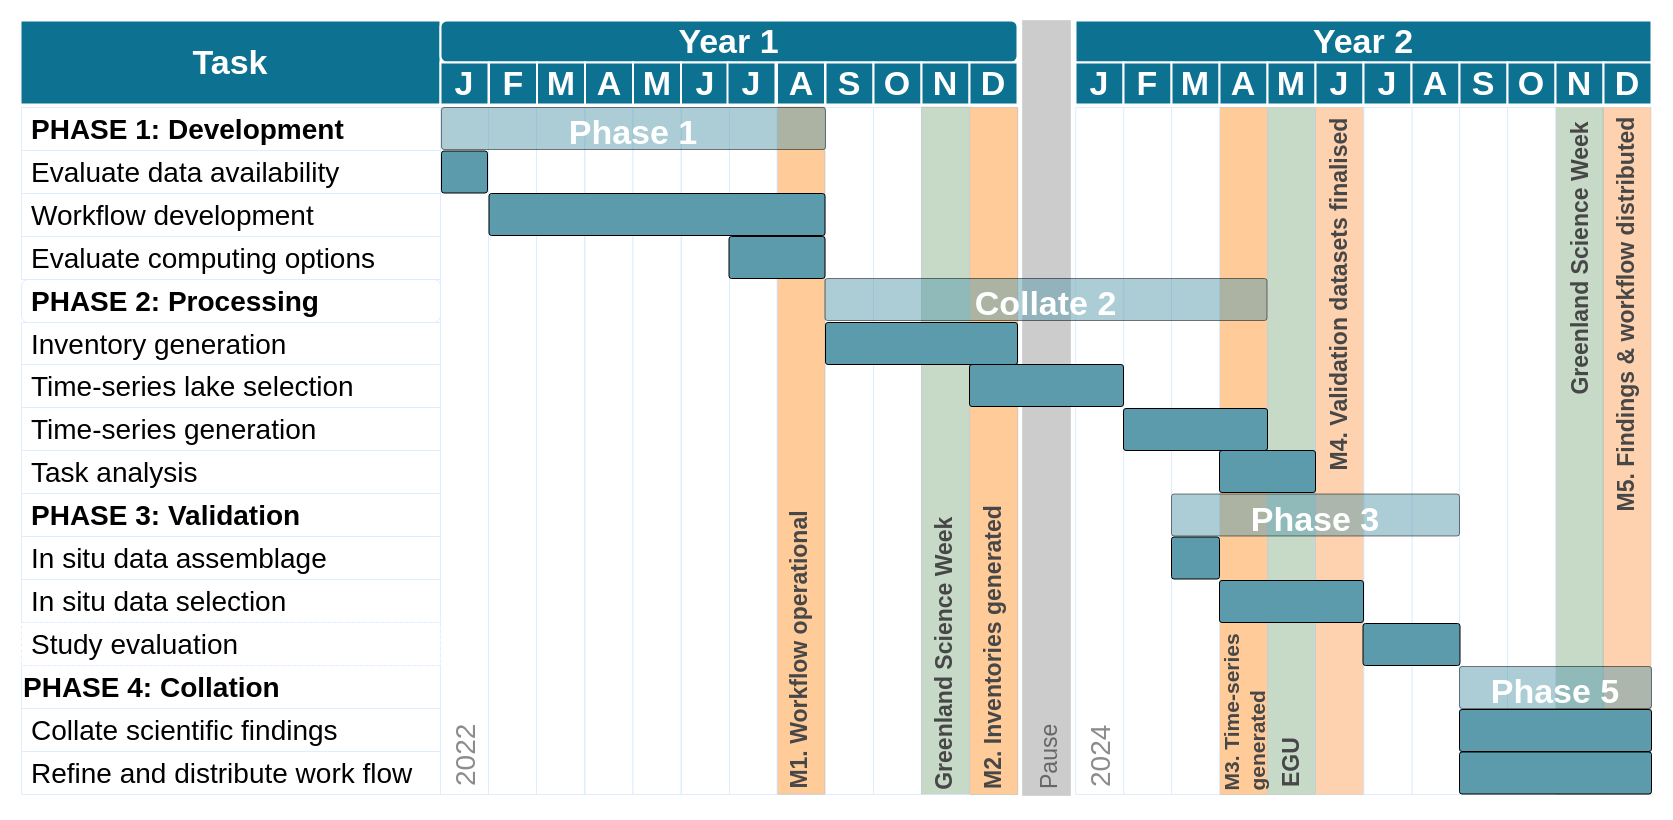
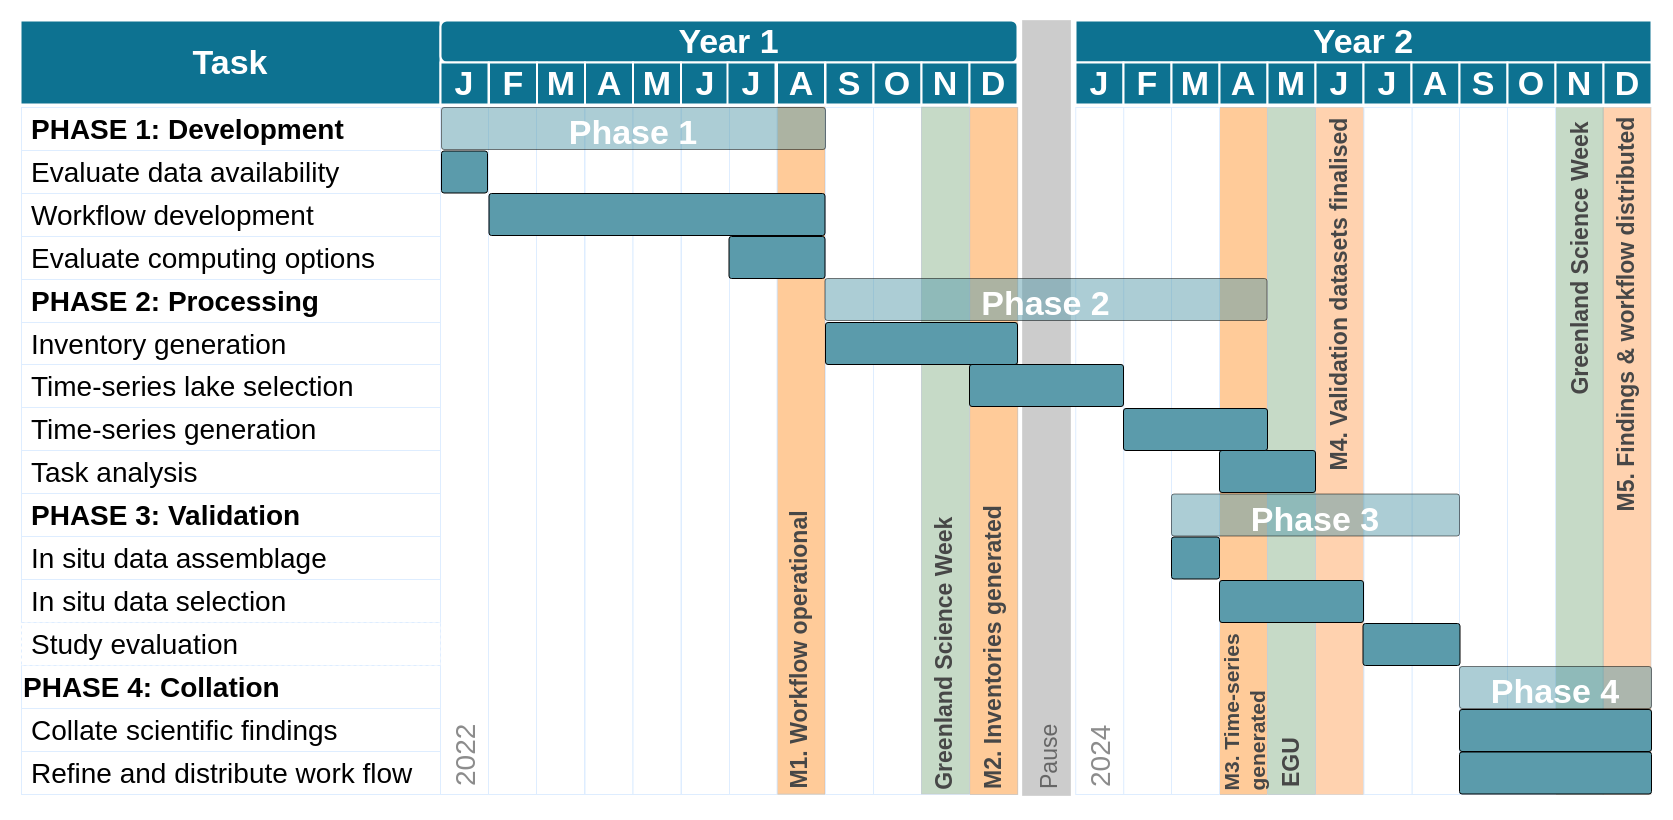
node "PHASE 2: Processing": shape rounded rectangle -> rectangle
node "Collate 2": label "Collate 2" -> "Phase 2"
node "Phase 5": label "Phase 5" -> "Phase 4"
